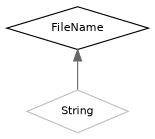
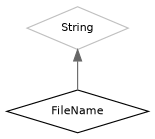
edge "String" -> "FileName": reversed
